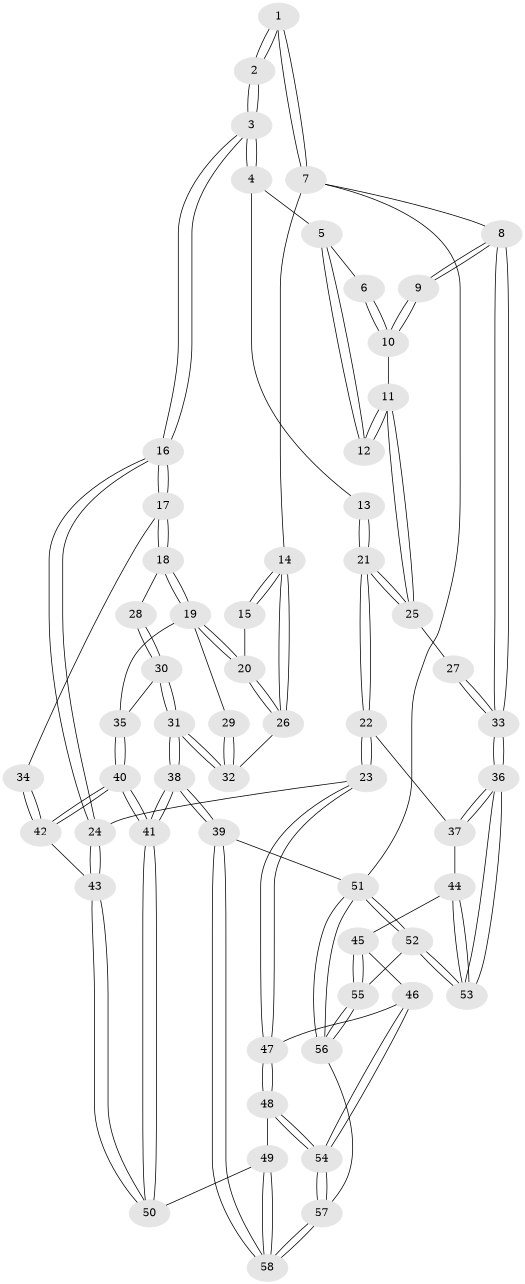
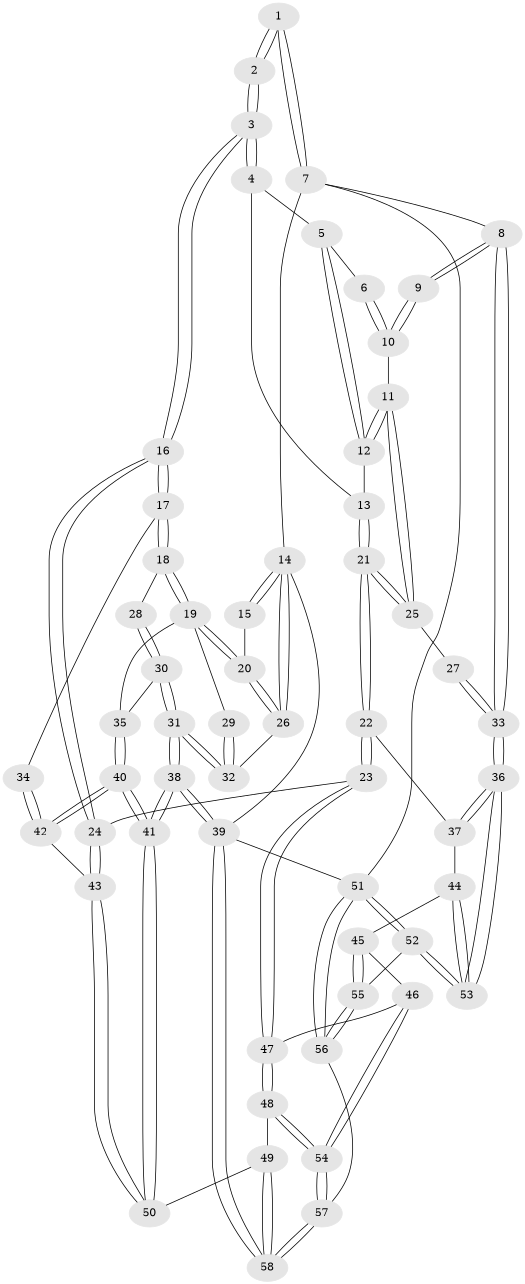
edge "12" -- "13": added
edge "14" -- "39": added
